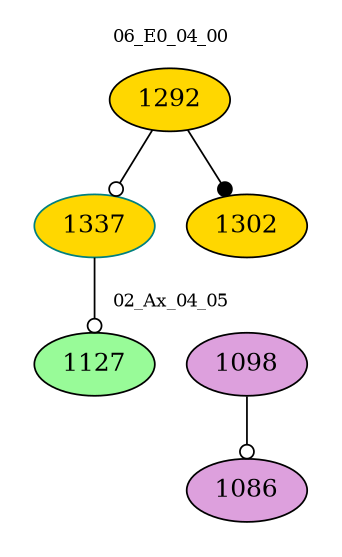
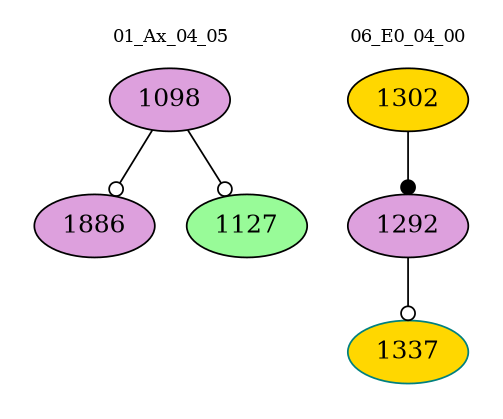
node "1292": fillcolor gold -> plum
edge "1292" -> "1302": reversed
edge "1337" -> "1127": now "1098" -> "1127"
cluster "02_Ax_04_05": label "02_Ax_04_05" -> "01_Ax_04_05"
node "1086": label "1086" -> "1886"
